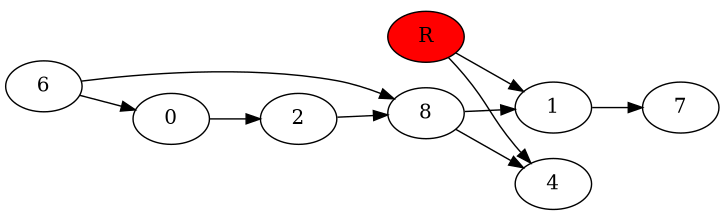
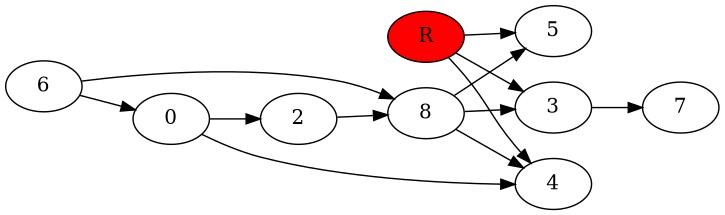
node "5": added
node "1": label "1" -> "3"
edge "0" -> "4": added
